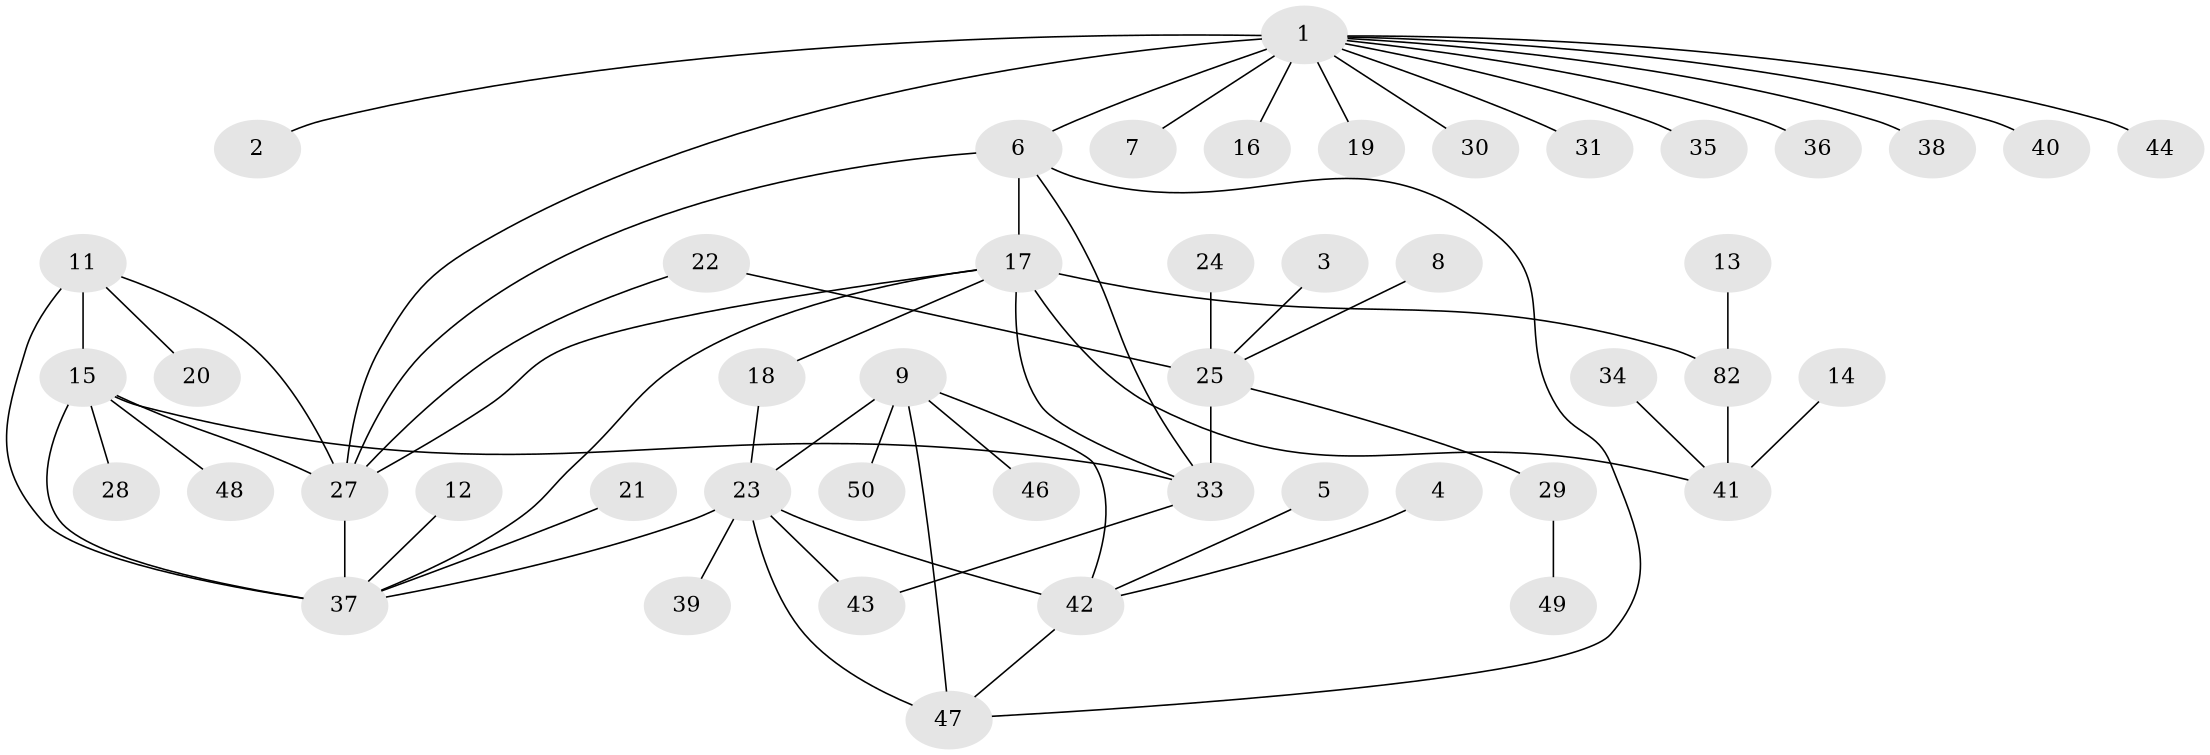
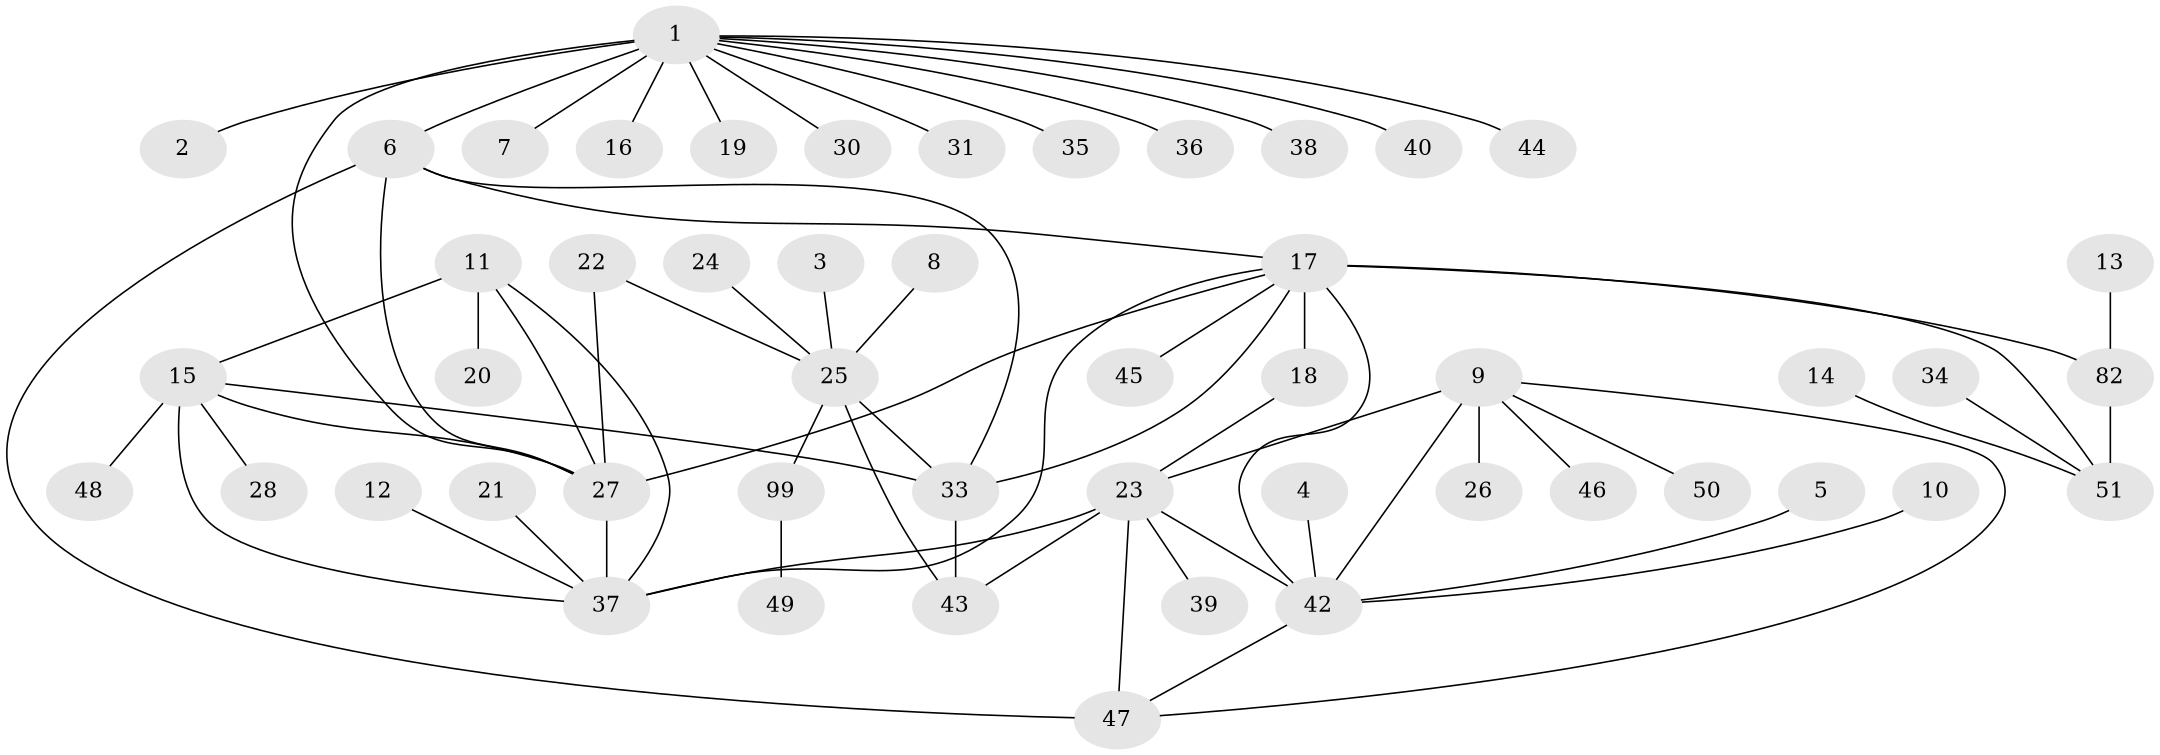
node "45": added
edge "17" -- "42": added
node "26": added
node "29": label "29" -> "99"
node "41": label "41" -> "51"
node "10": added
edge "25" -- "43": added
